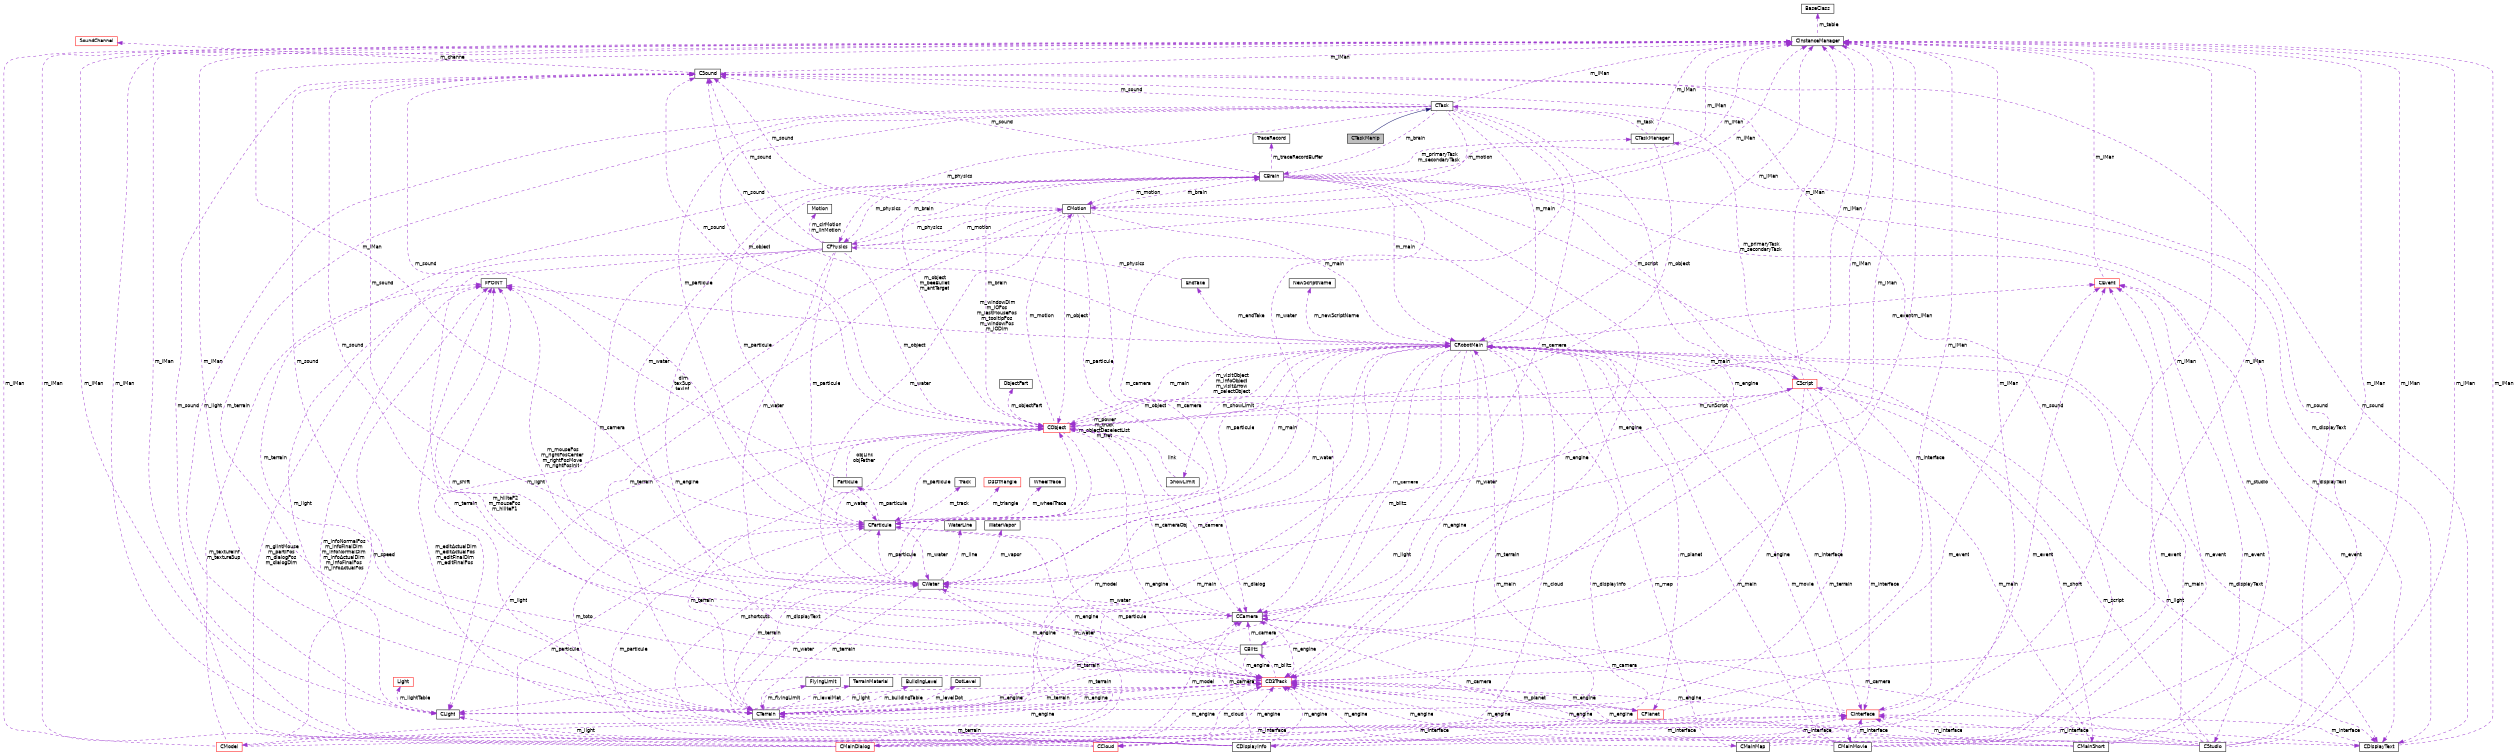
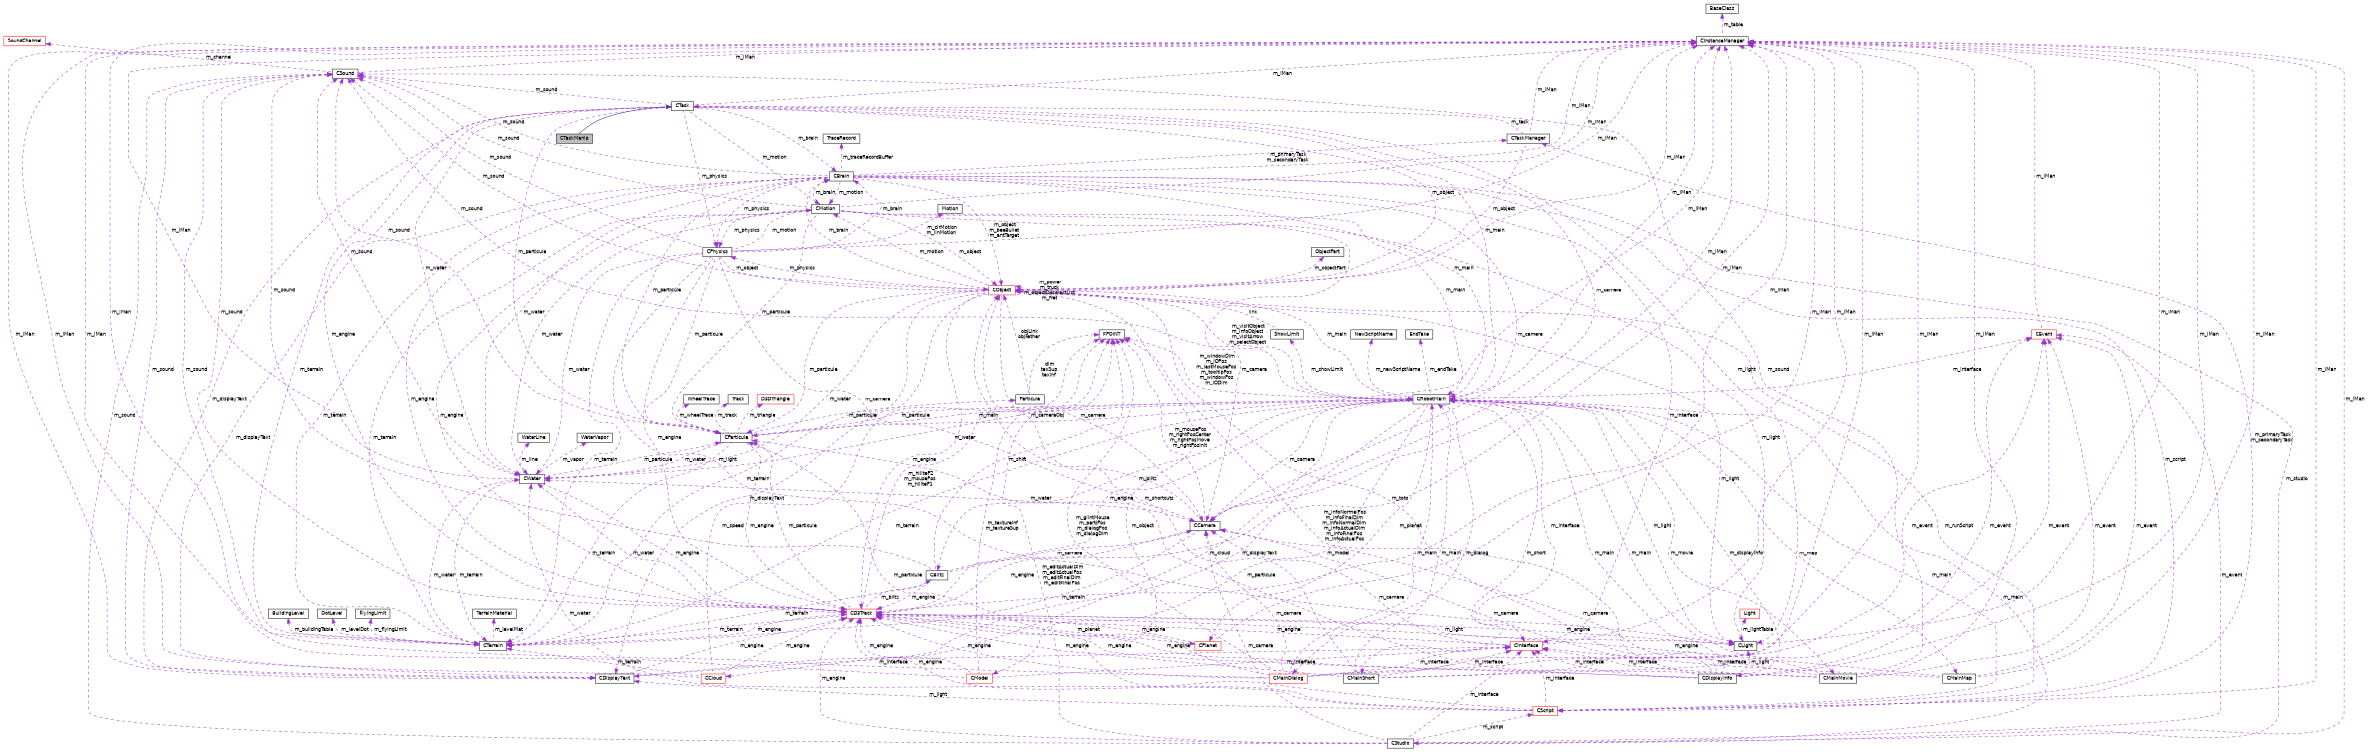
edge "EndTake" -> "CPhysics": now "CObject" -> "CPhysics"
edge "CRobotMain" -> "CEvent": label " m_event" -> " m_interface"
edge "CMainDialog" -> "CCamera": label " m_model" -> " m_camera"
edge "CScript" -> "CTerrain": removed, label "m_terrain"
edge "CD3Track" -> "CCloud": removed, label "m_cloud"
